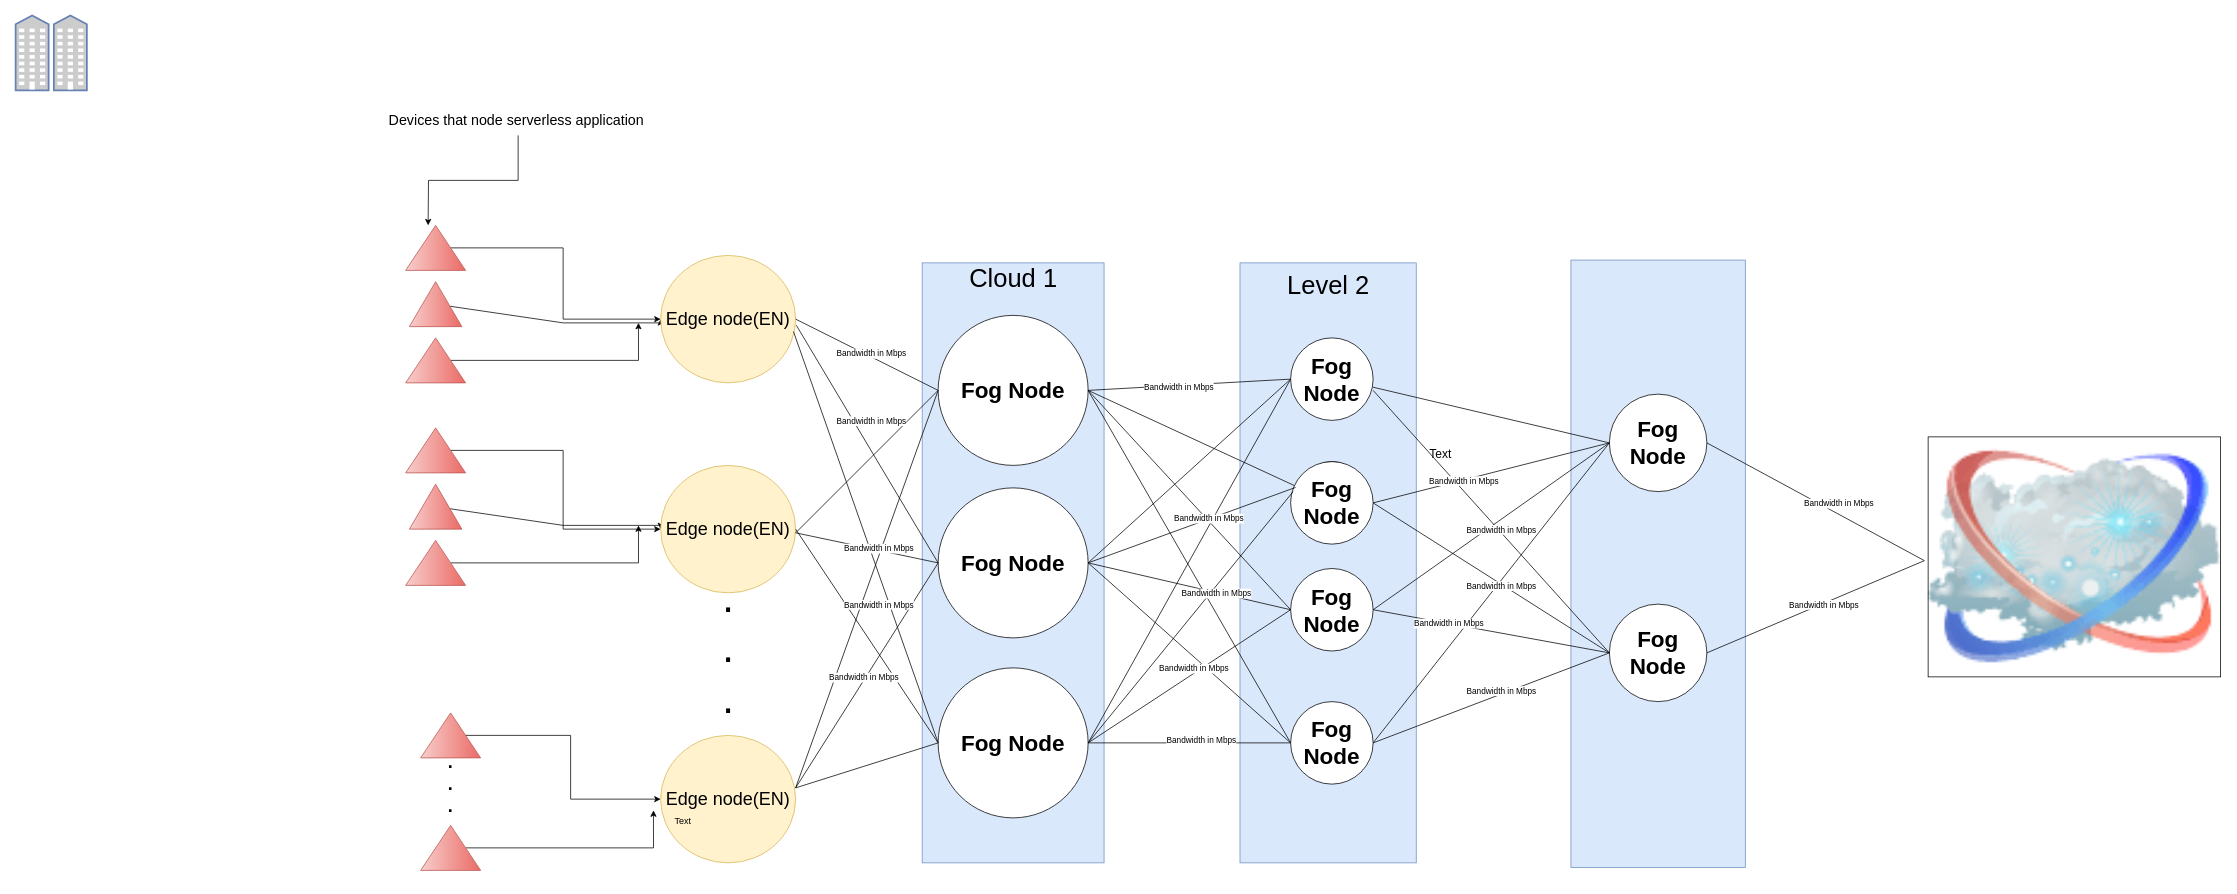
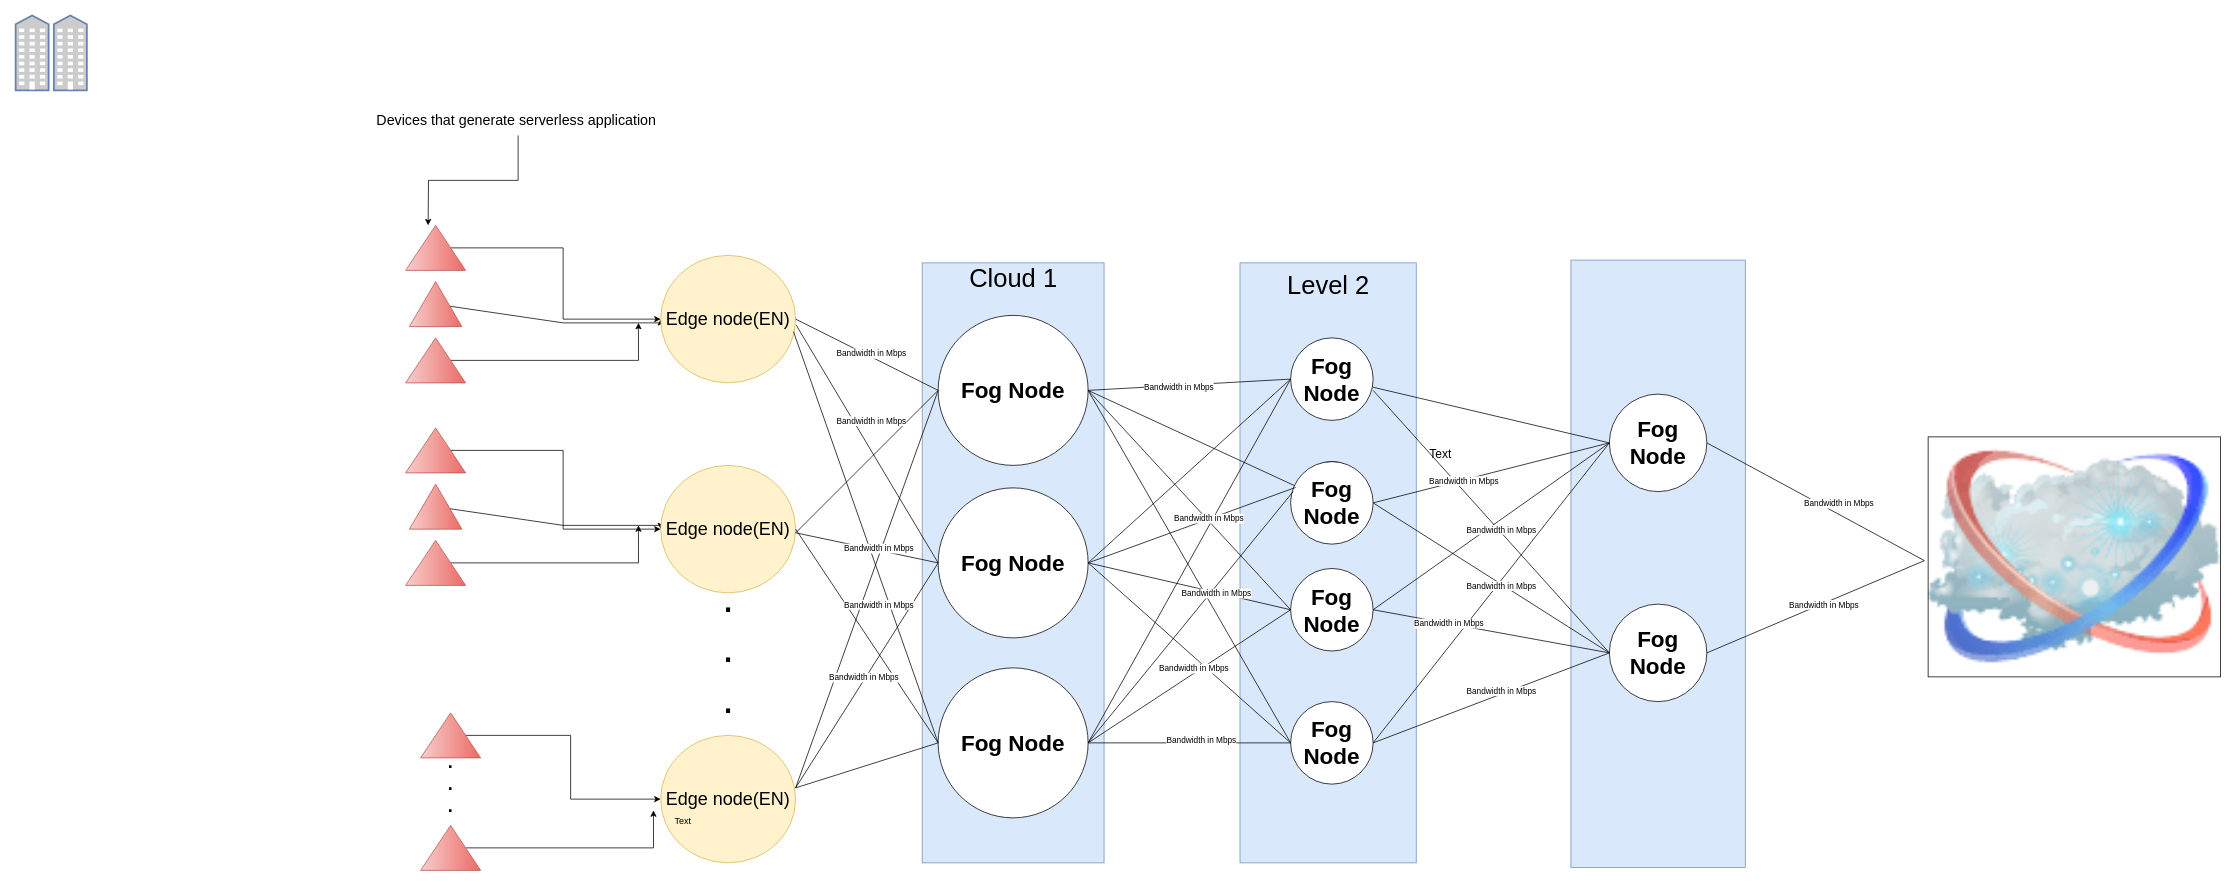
node "Devices that node serverless application": label "Devices that node serverless application" -> "Devices that generate serverless application"
